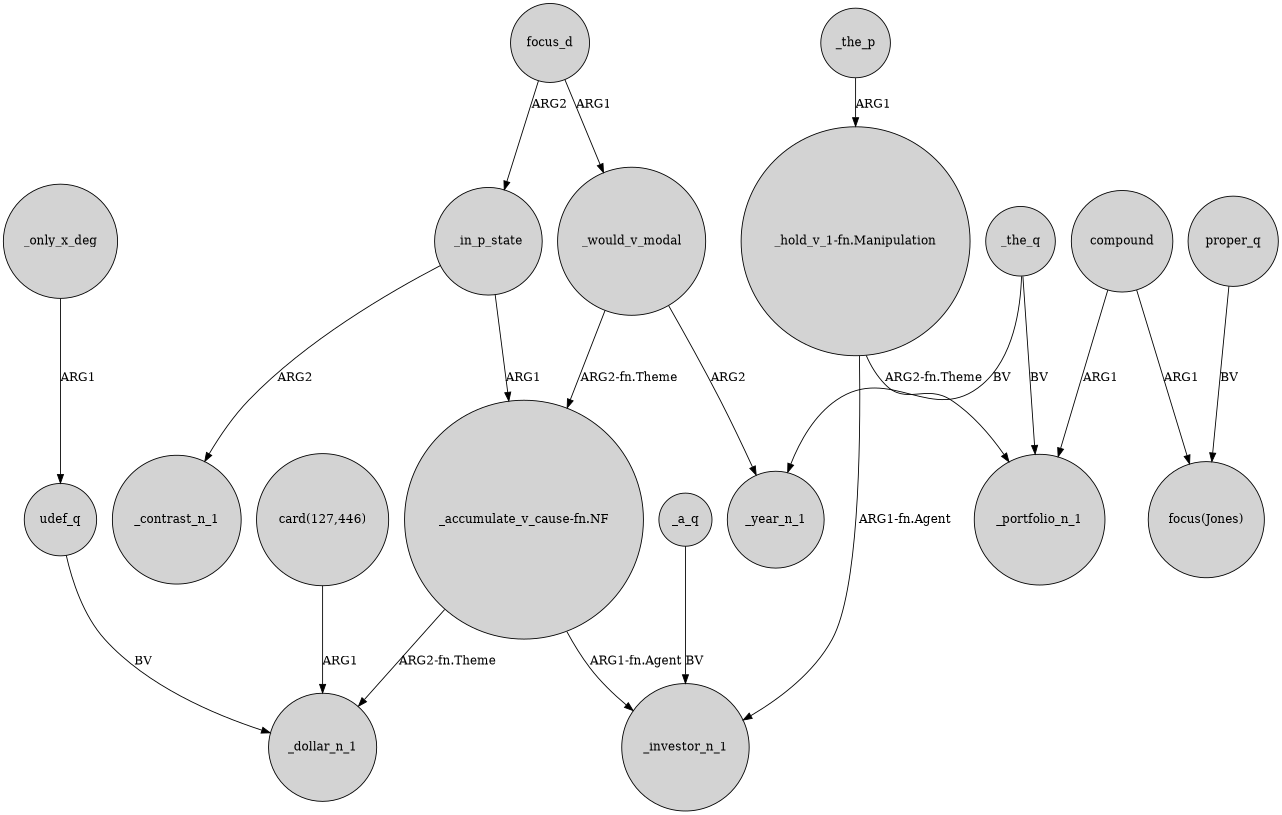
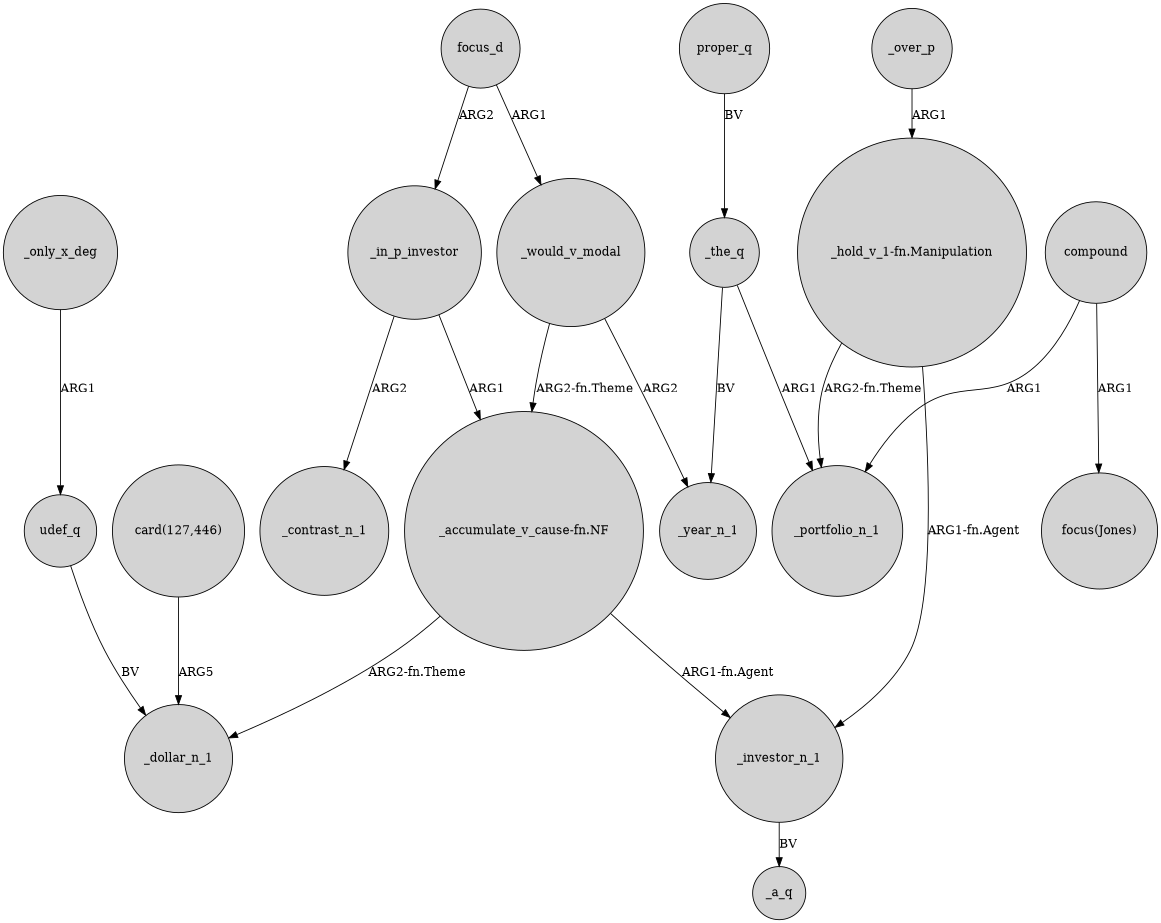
node "_the_p": label "_the_p" -> "_over_p"
node "_in_p_state": label "_in_p_state" -> "_in_p_investor"
edge "proper_q" -> "focus(Jones)": now "proper_q" -> "_the_q"
edge "_the_q" -> "_portfolio_n_1": label "BV" -> "ARG1"
edge "_a_q" -> "_investor_n_1": reversed
edge "card(127,446)" -> "_dollar_n_1": label "ARG1" -> "ARG5"
